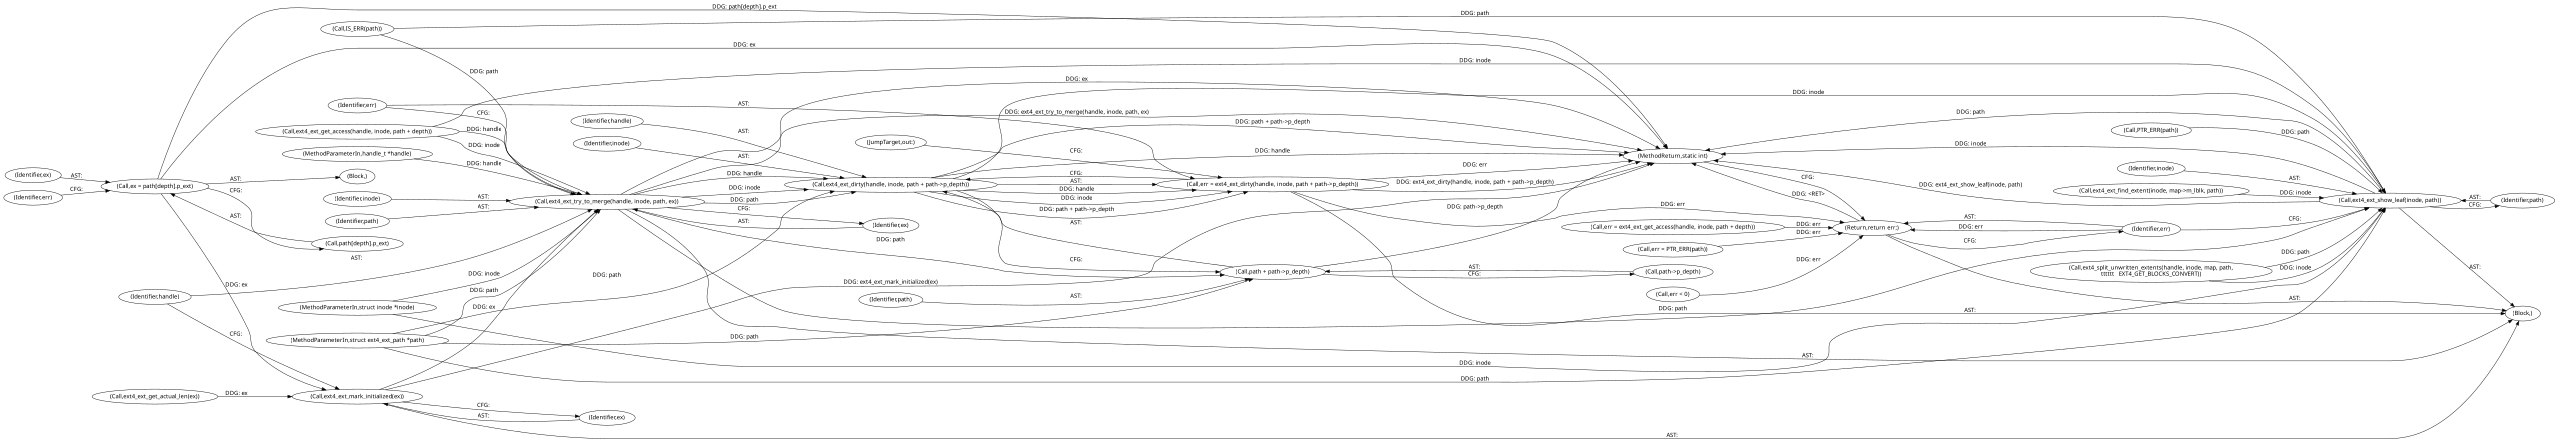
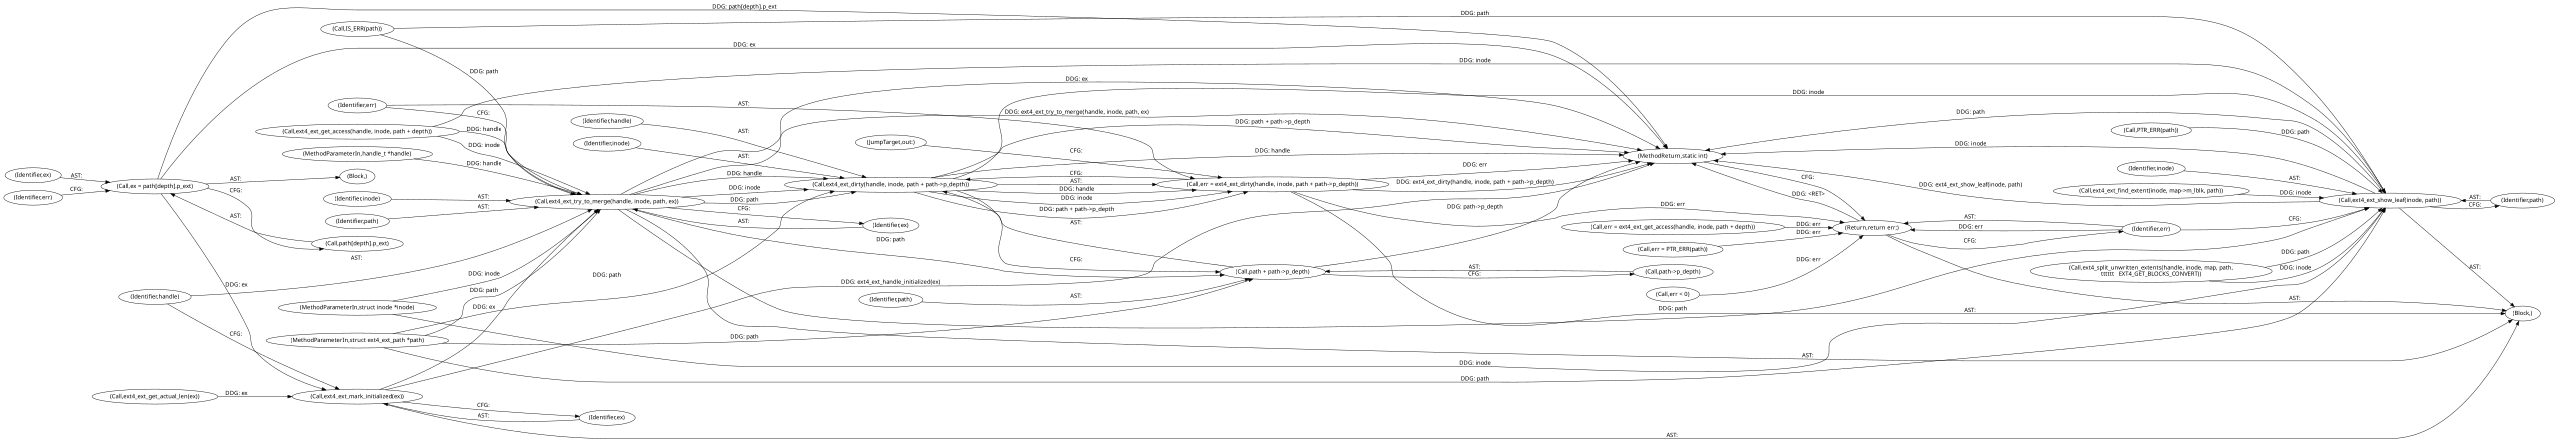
edge "(Call,ext4_ext_mark_initialized(ex))" -> "(MethodReturn,static int)": label "DDG: ext4_ext_mark_initialized(ex)" -> "DDG: ext4_ext_handle_initialized(ex)"
